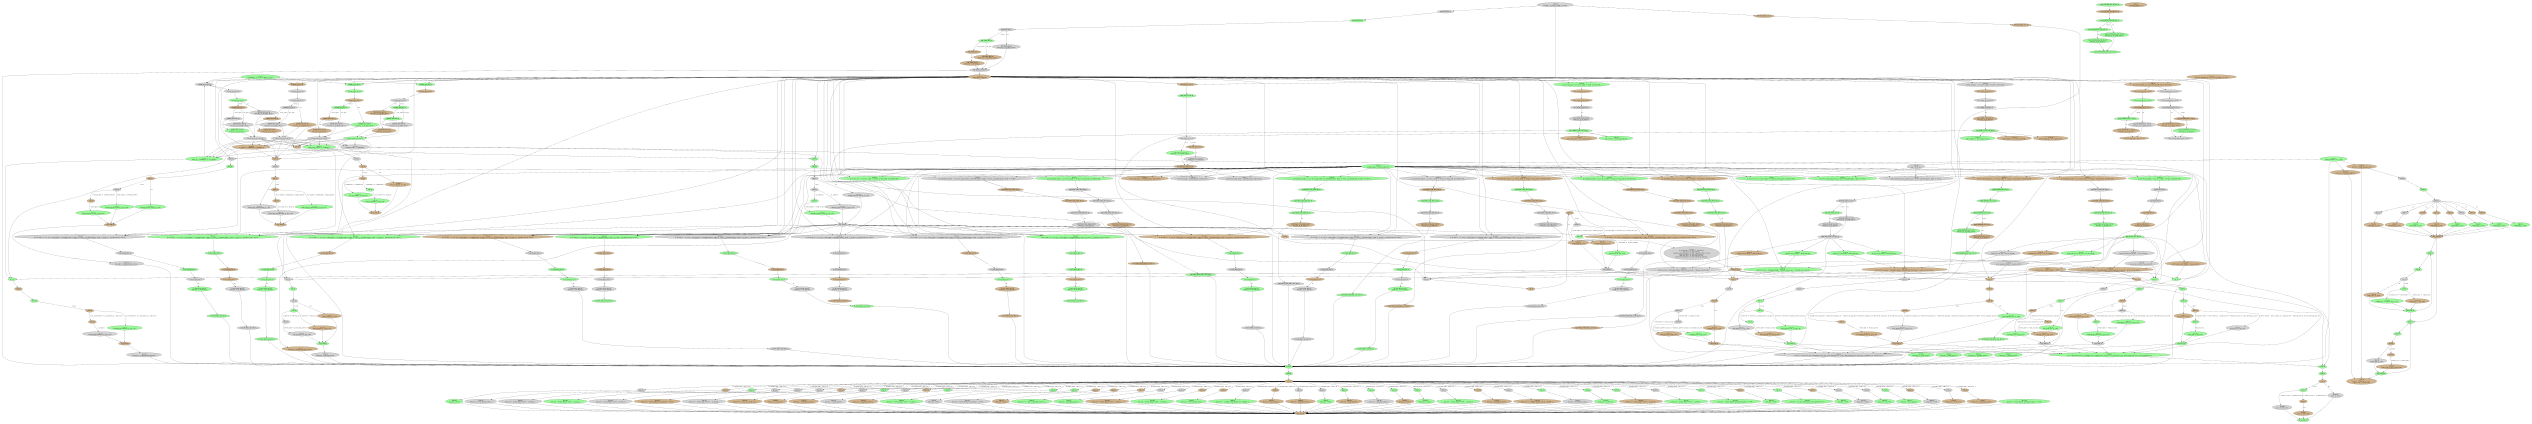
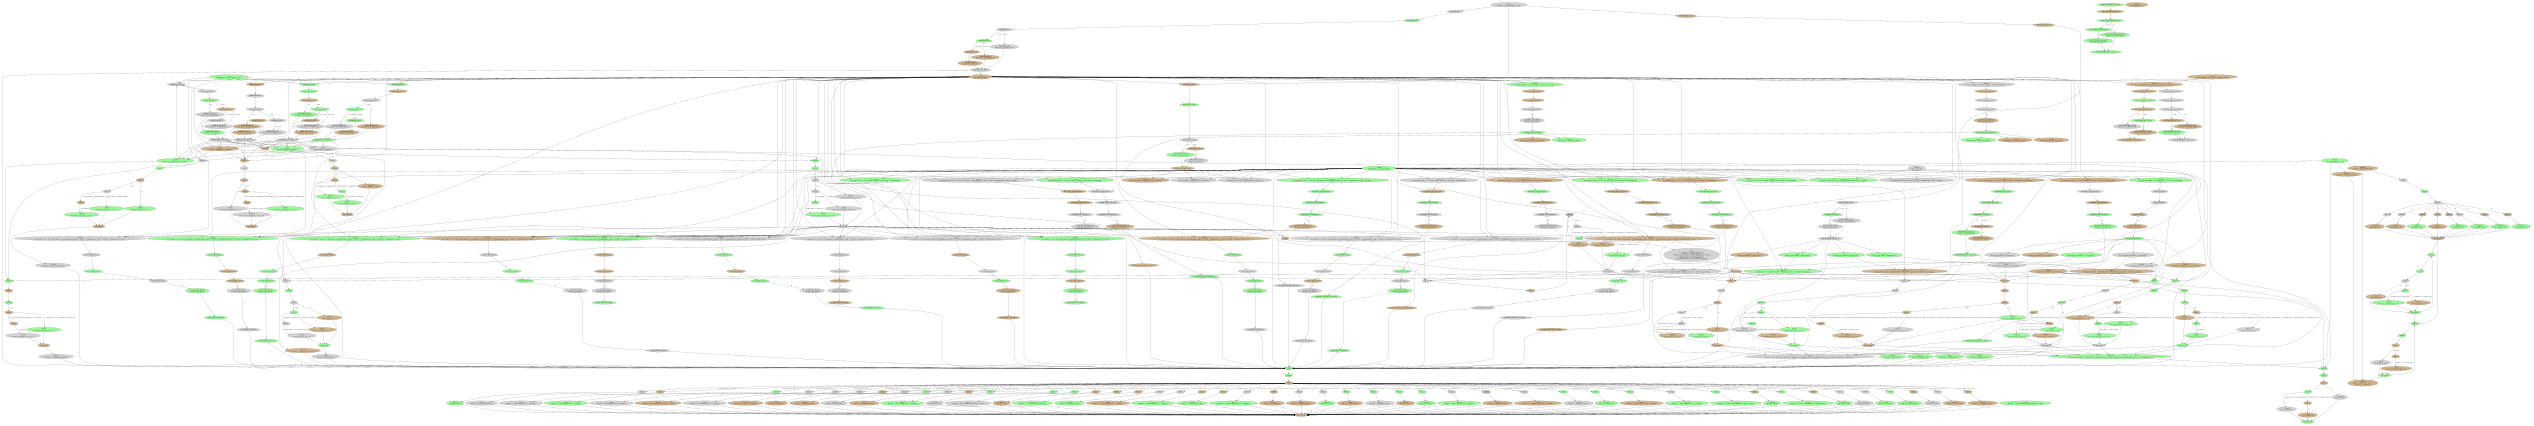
edge "COMMAND_REG.687:IF" -> "COMMAND_REG.689:IF": removed, label "!(rst_sync)"
